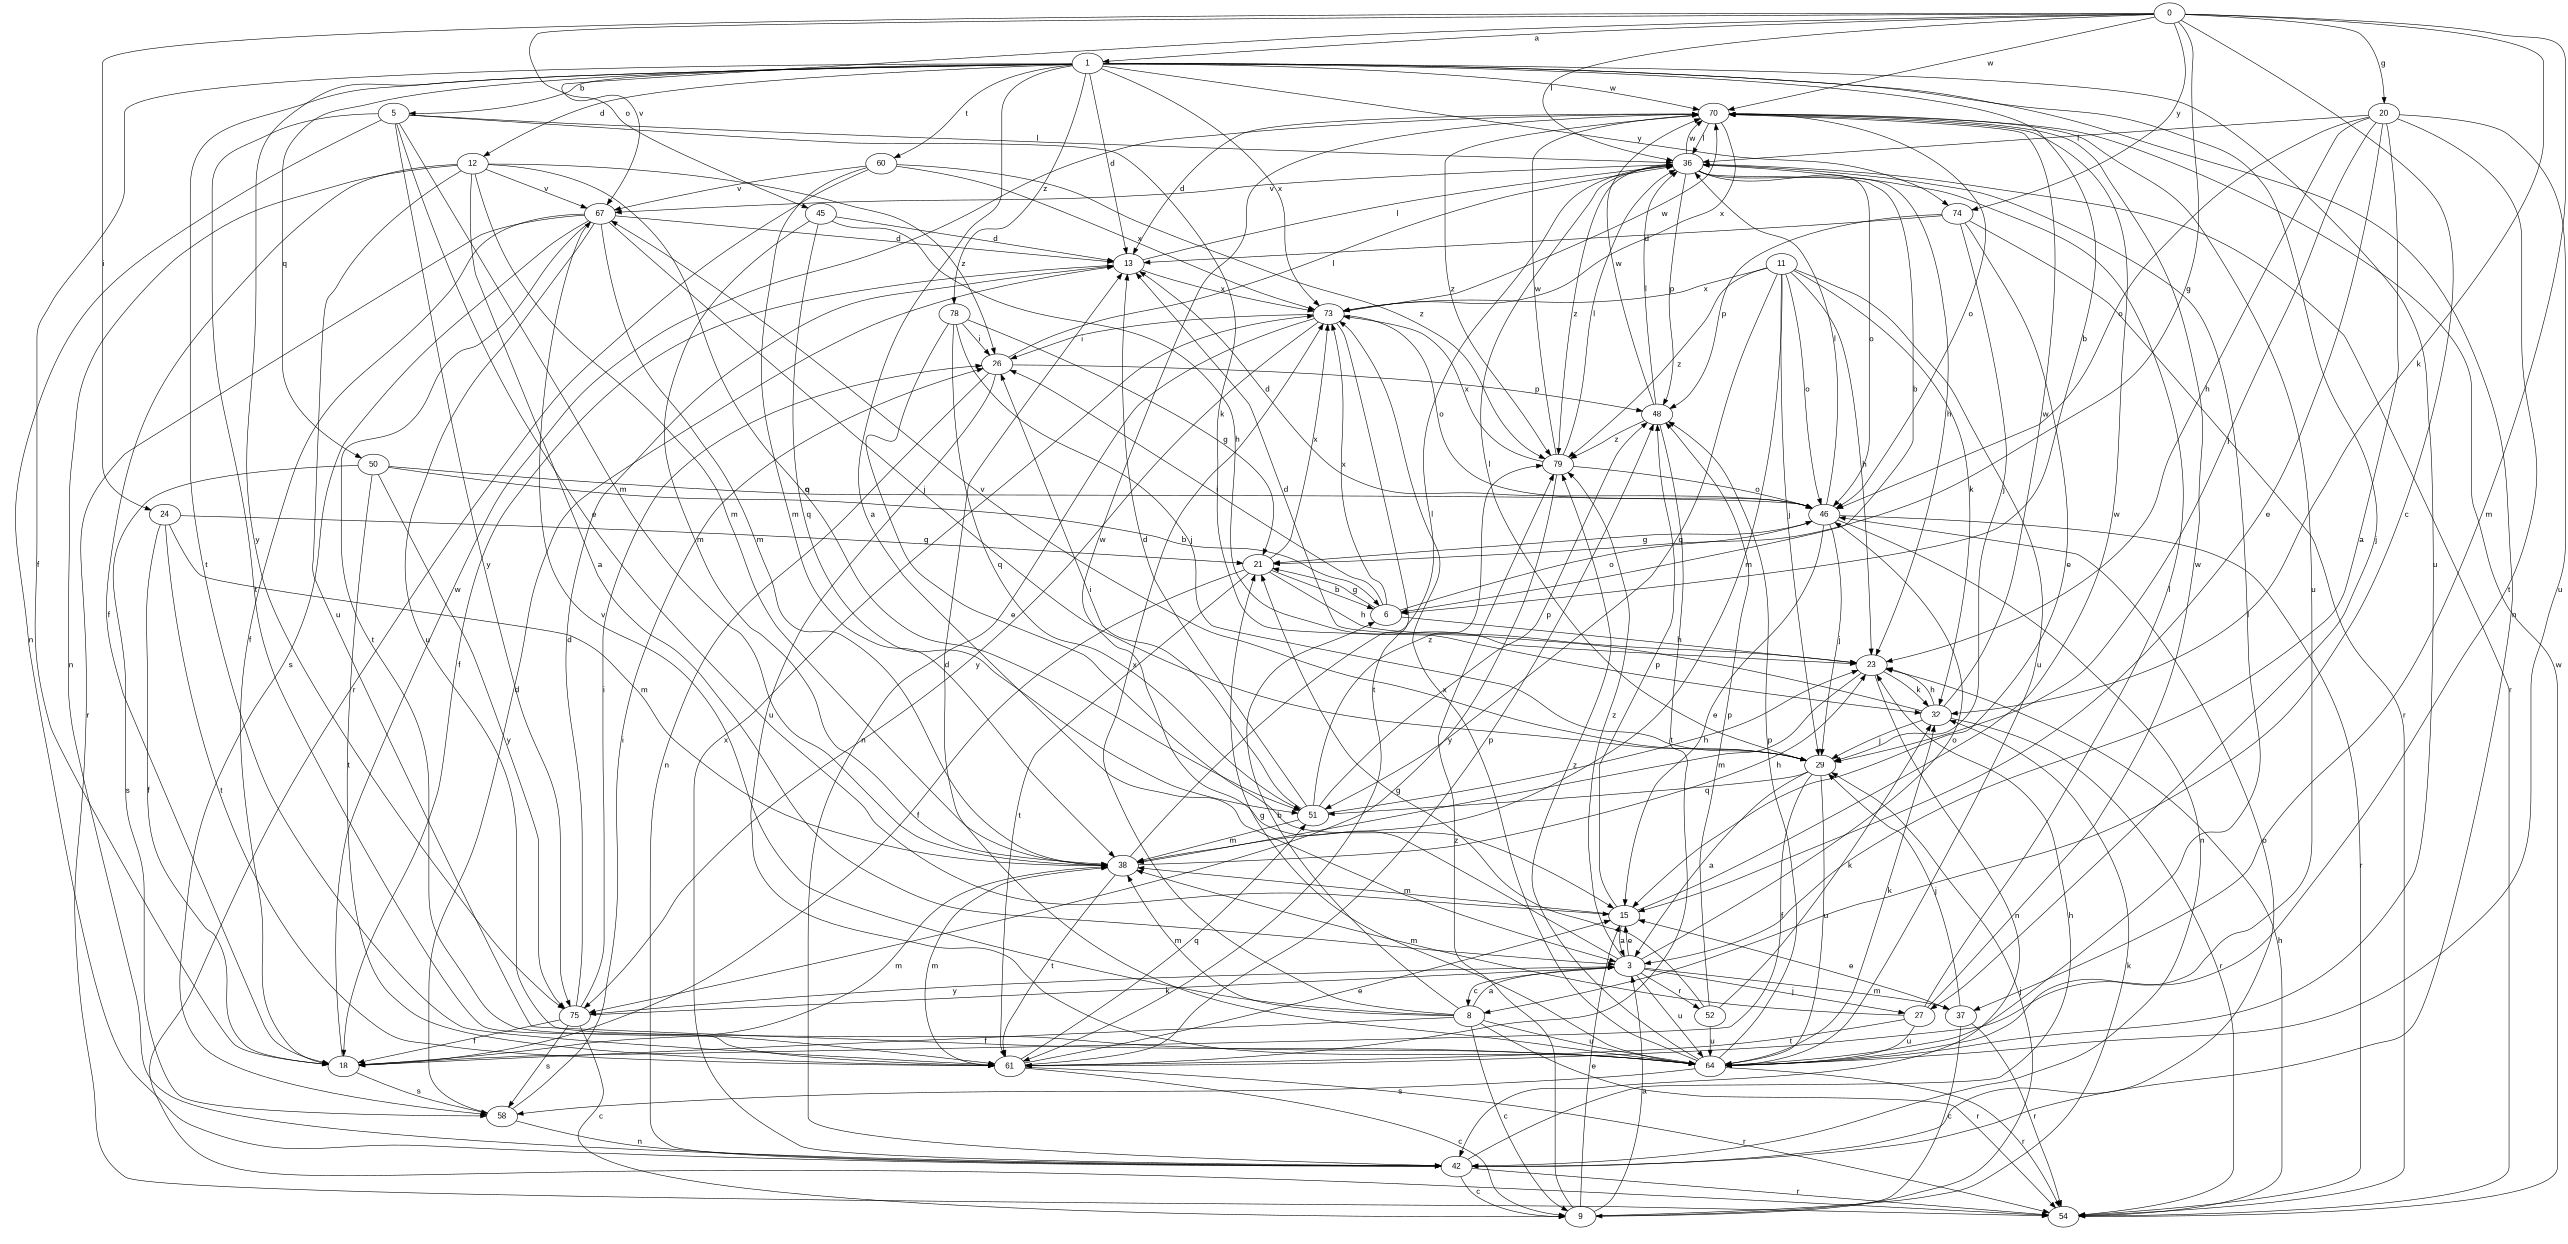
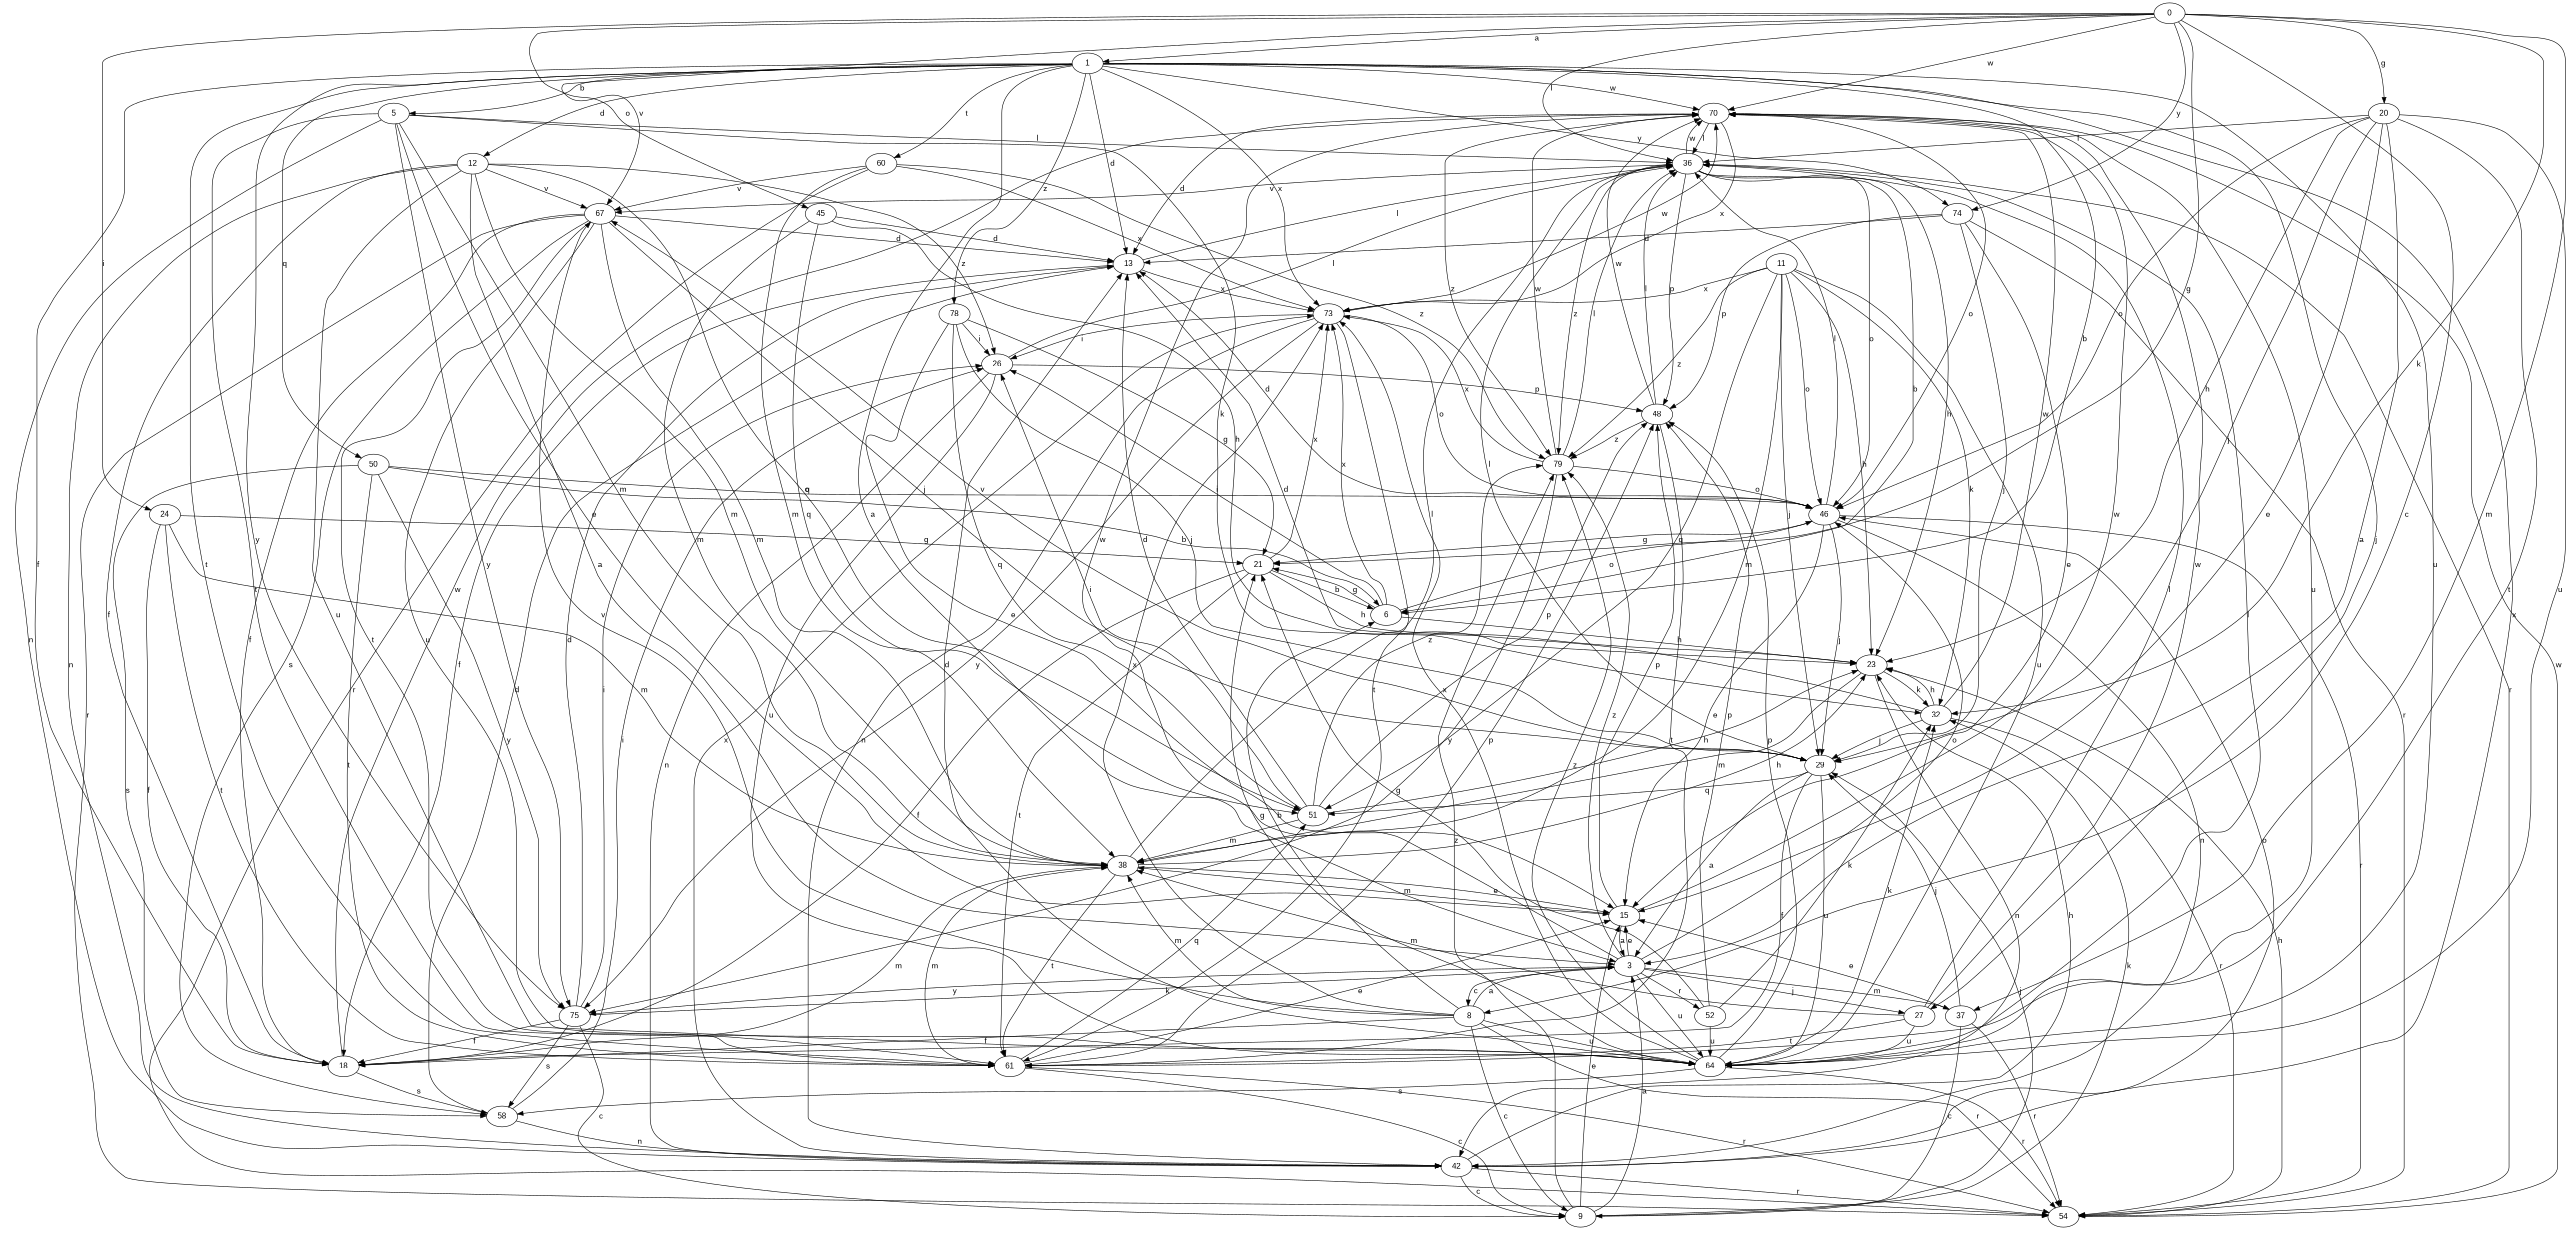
edge "1" -> "42": label "n" -> "x"
edge "38" -> "15": added, label "e"
